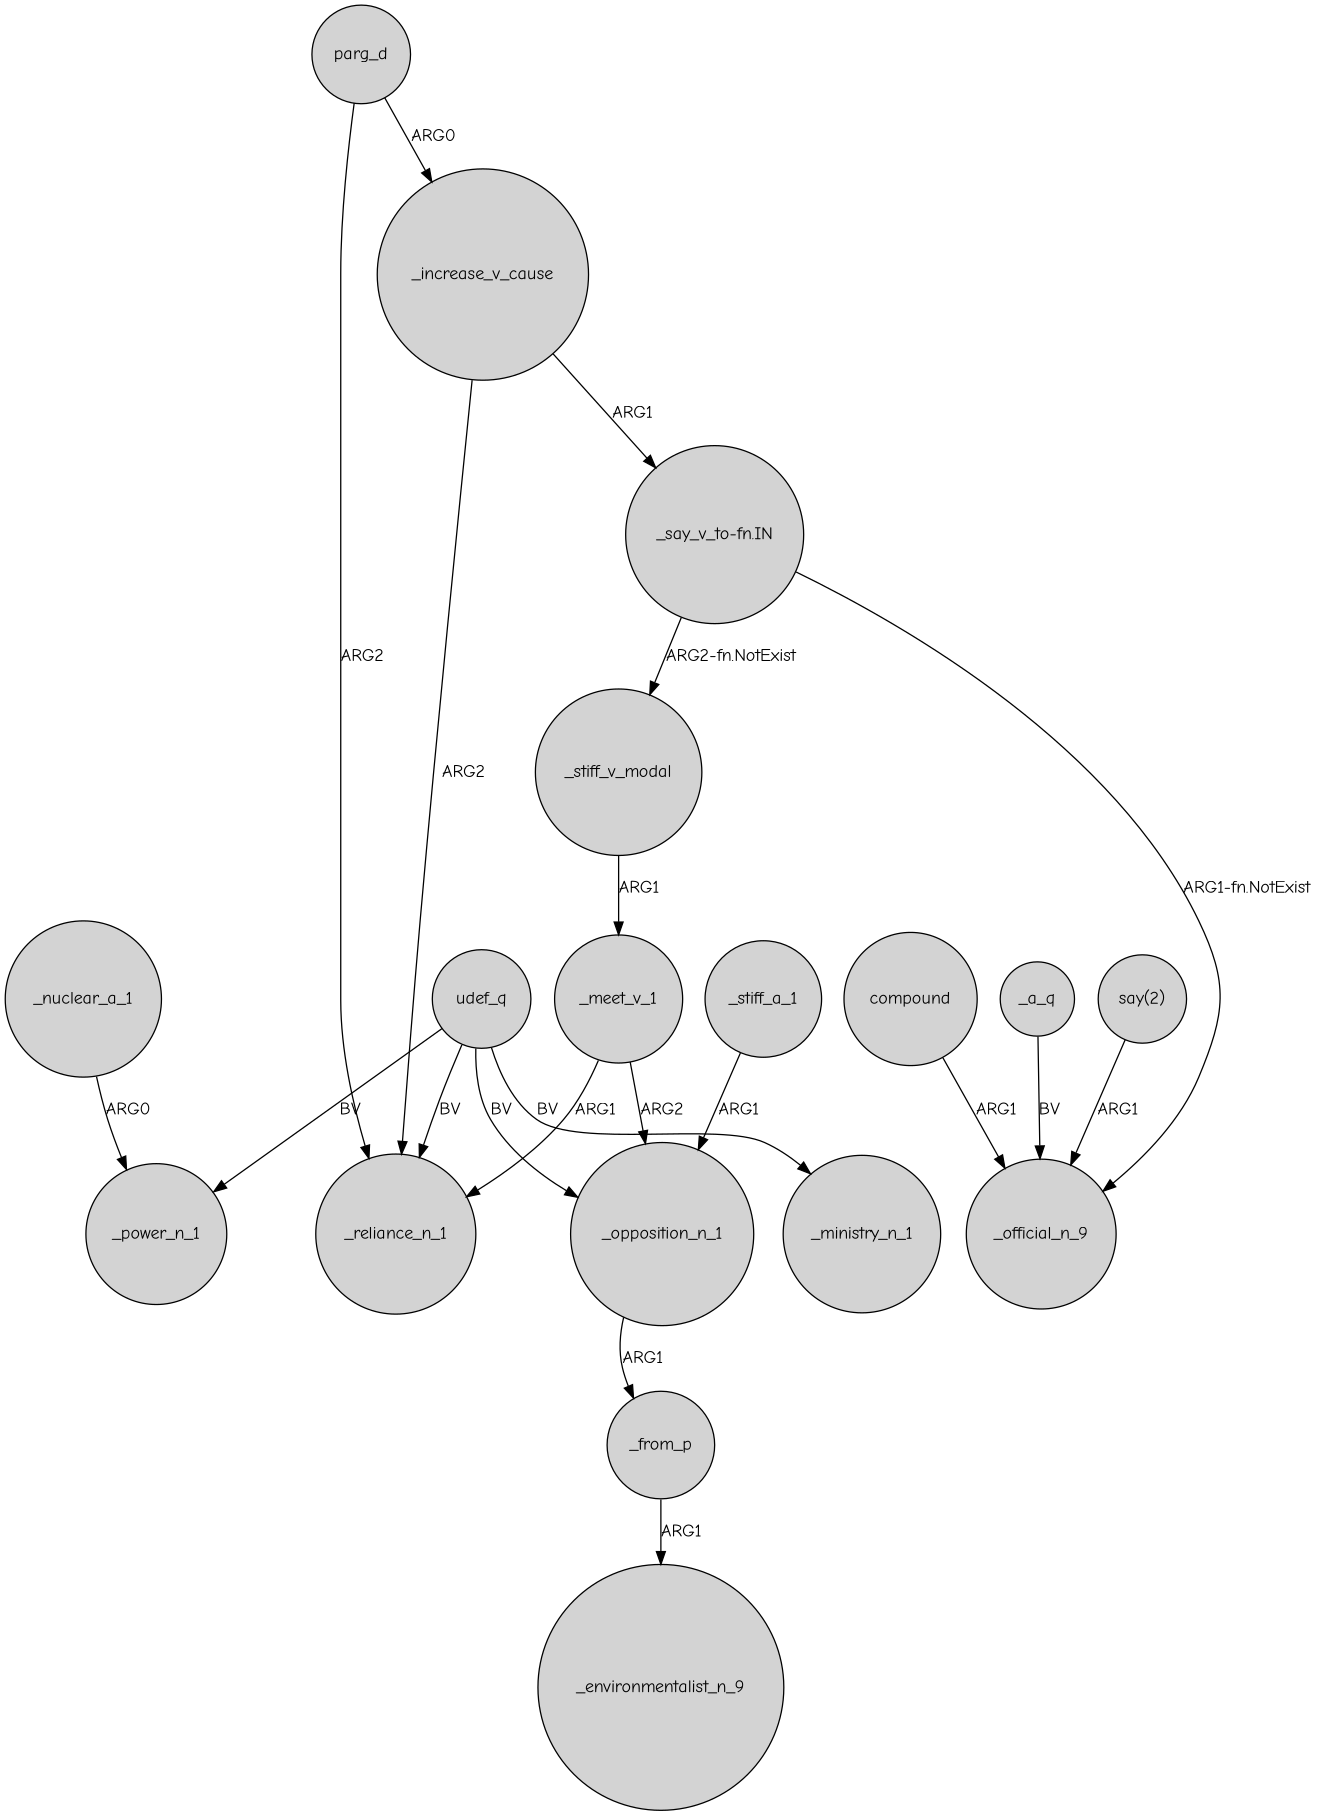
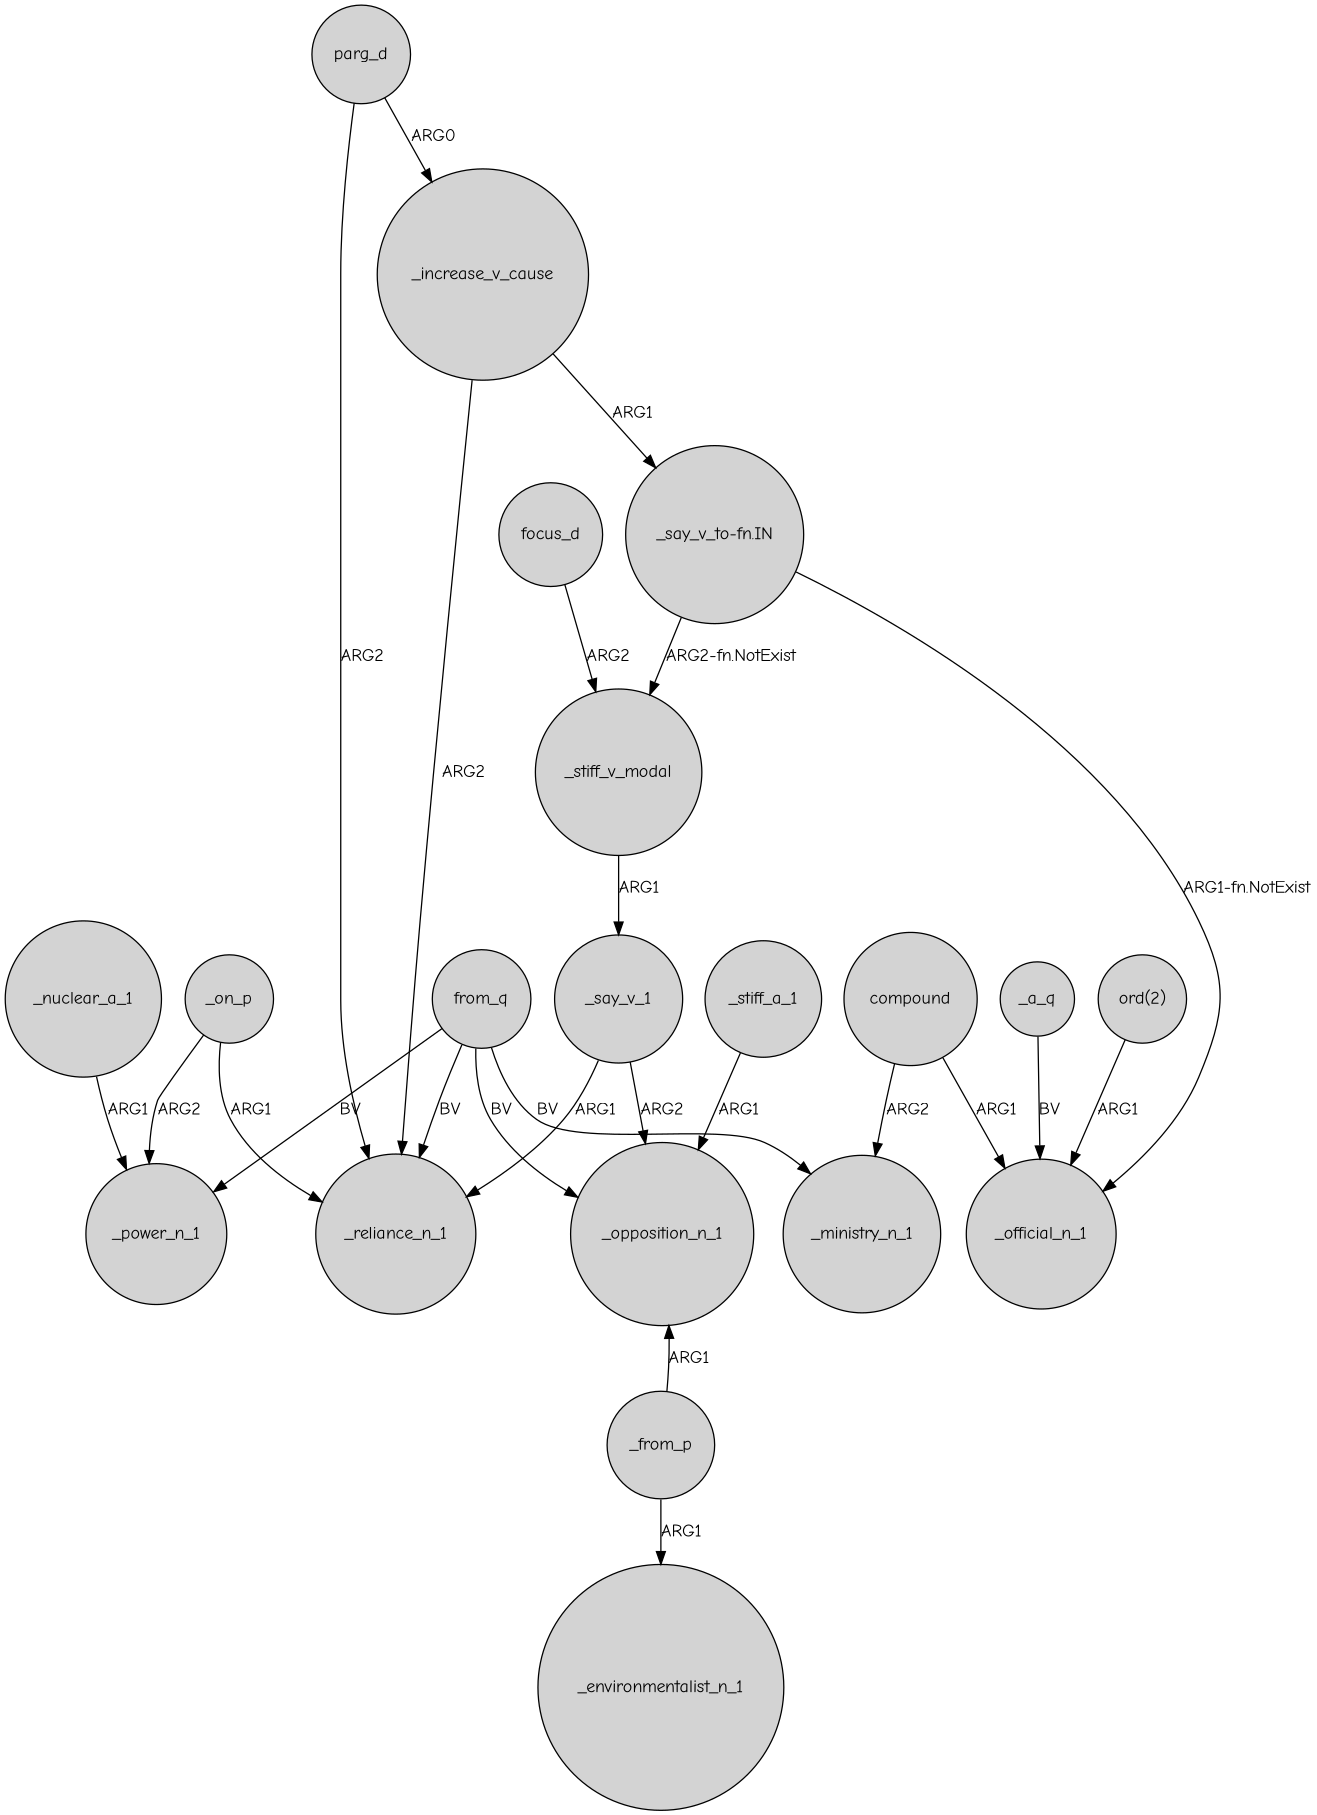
node "focus_d": added
node "_on_p": added
node "udef_q": label "udef_q" -> "from_q"
node "_meet_v_1": label "_meet_v_1" -> "_say_v_1"
node "say(2)": label "say(2)" -> "ord(2)"
edge "compound" -> "_ministry_n_1": added, label "ARG2"
edge "_nuclear_a_1" -> "_power_n_1": label "ARG0" -> "ARG1"
node "_official_n_9": label "_official_n_9" -> "_official_n_1"
edge "_opposition_n_1" -> "_from_p": reversed
node "_environmentalist_n_9": label "_environmentalist_n_9" -> "_environmentalist_n_1"
